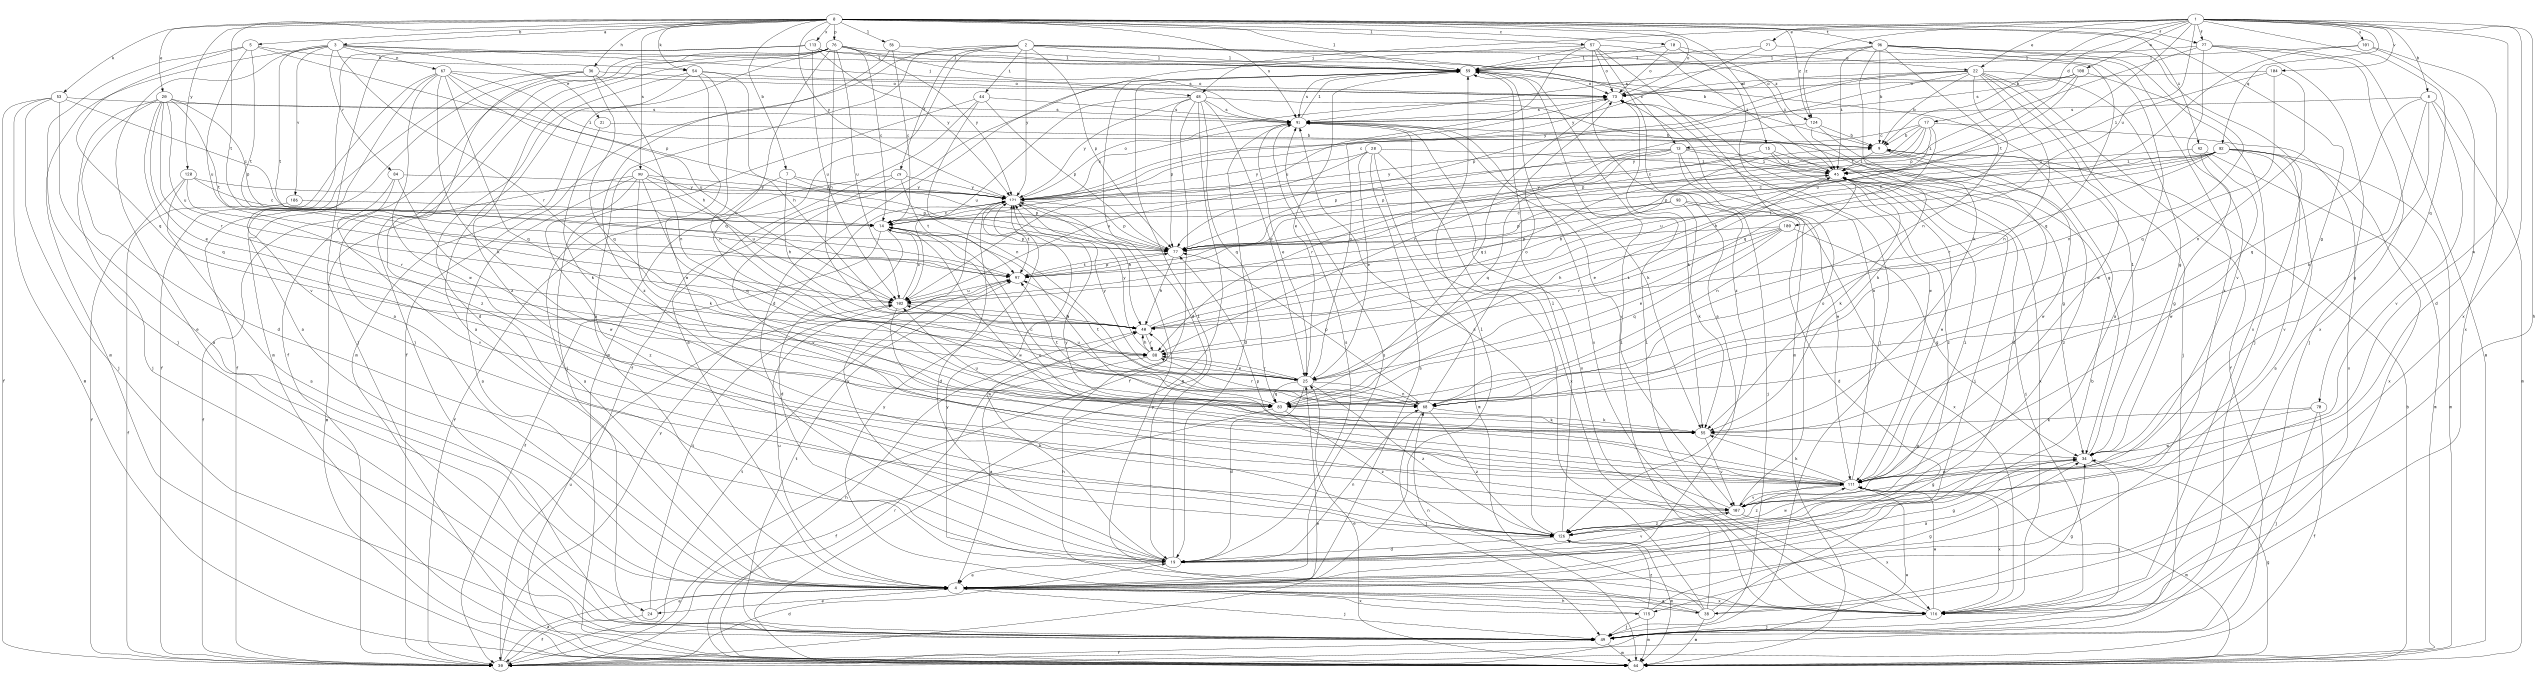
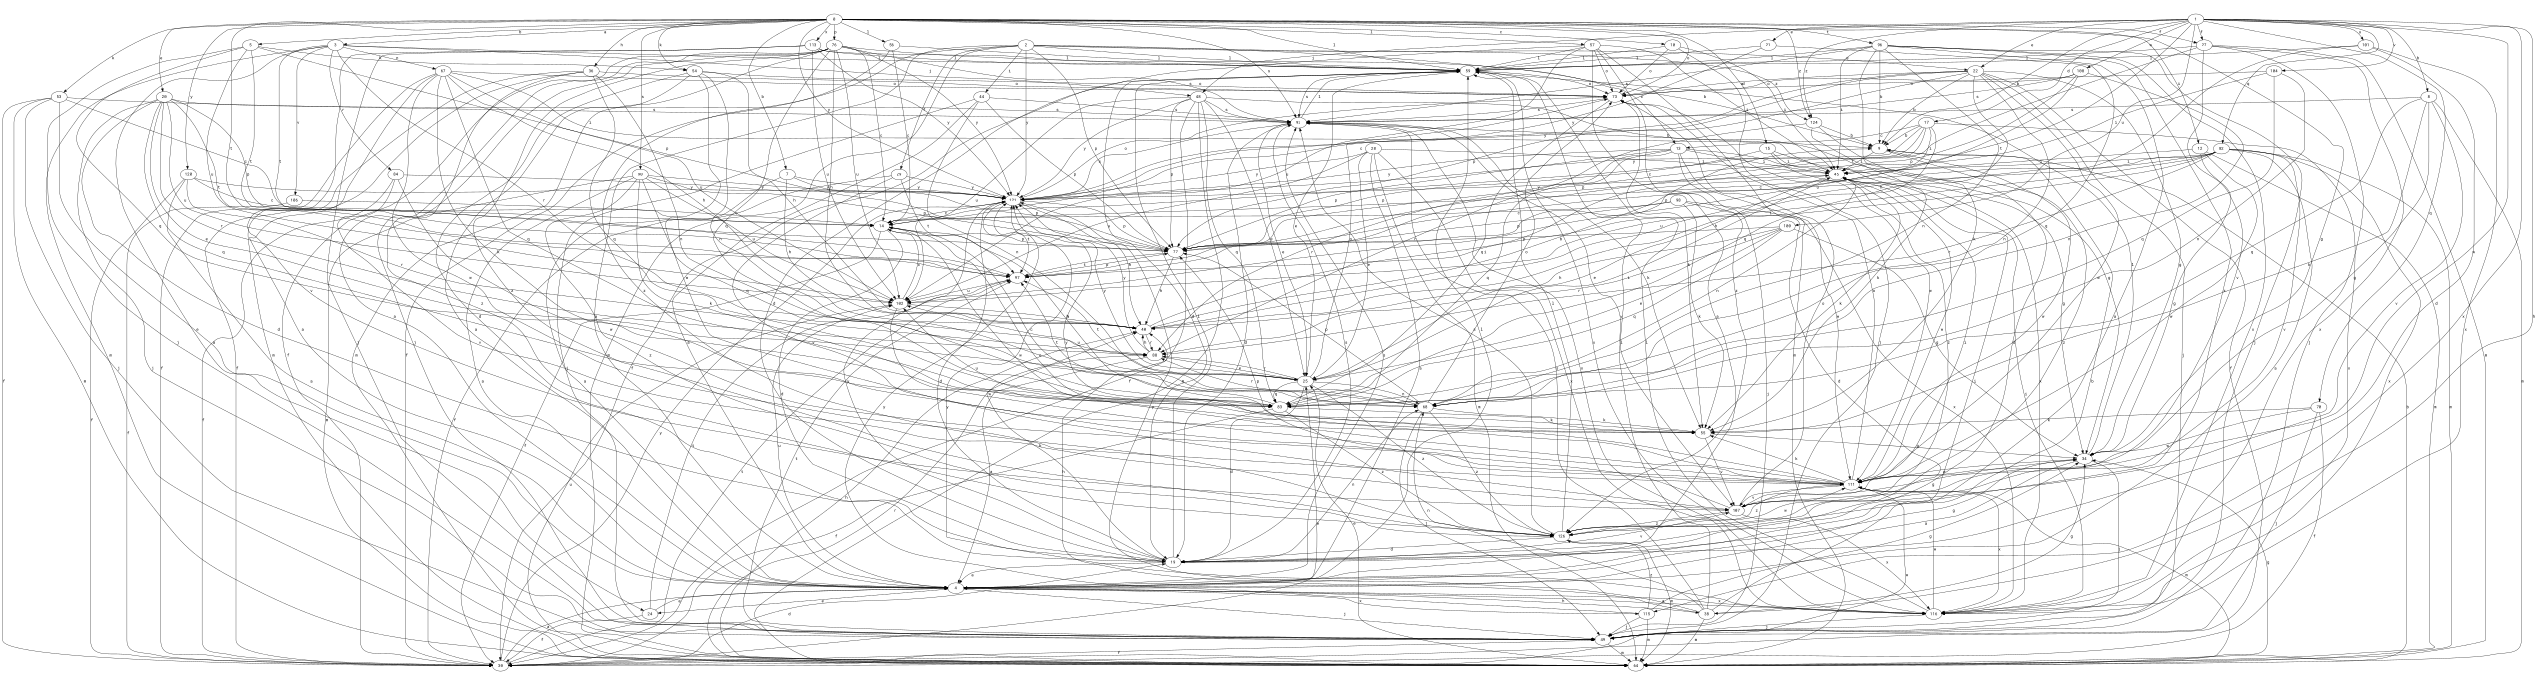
node "23": removed
node "42": label "42" -> "12"
